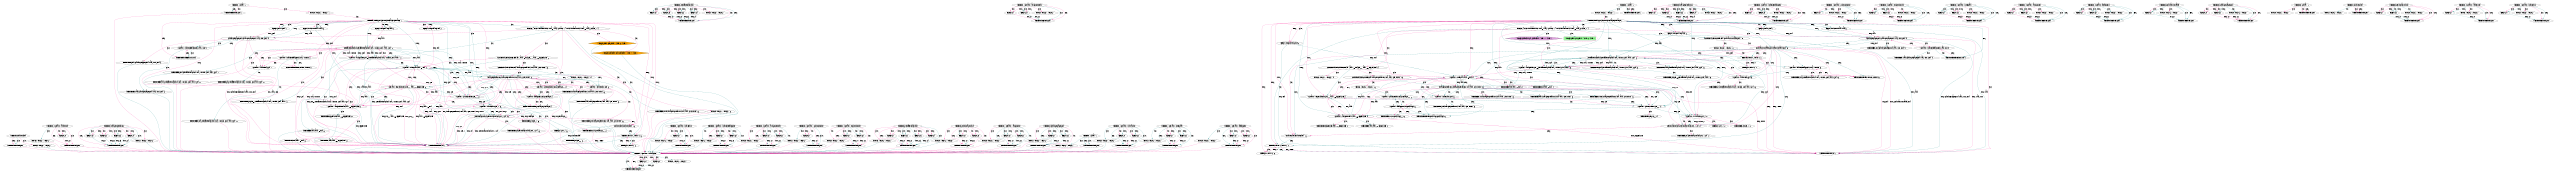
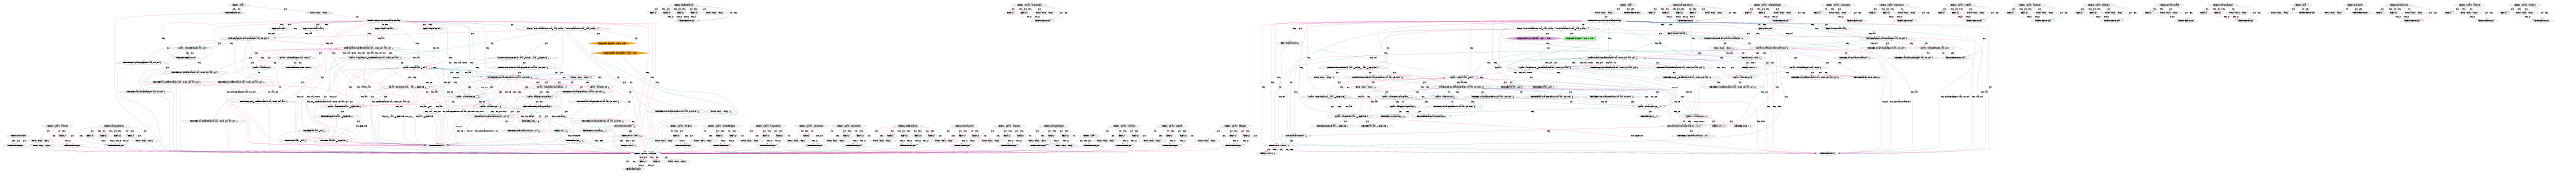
node "(IDENTIFIER,pmd,pmd_trans_unstable(pmd))": added
